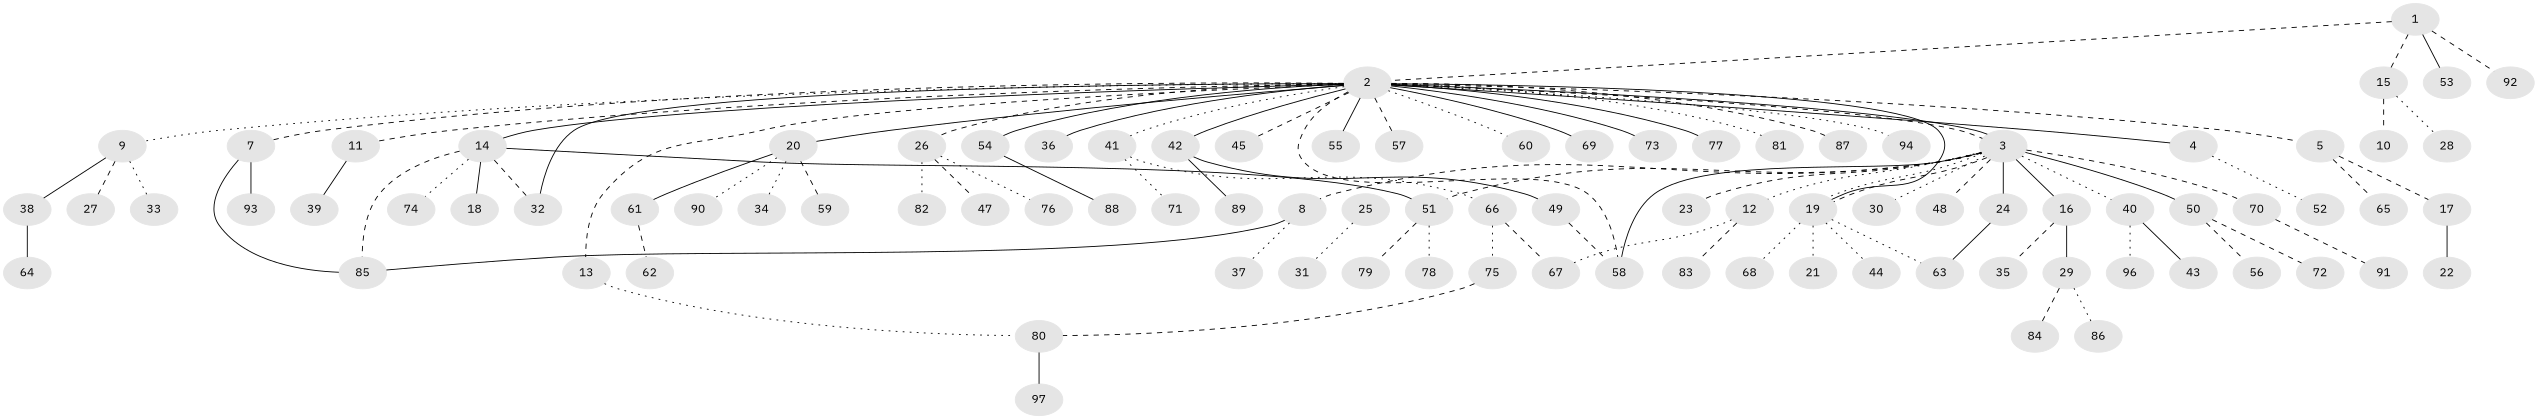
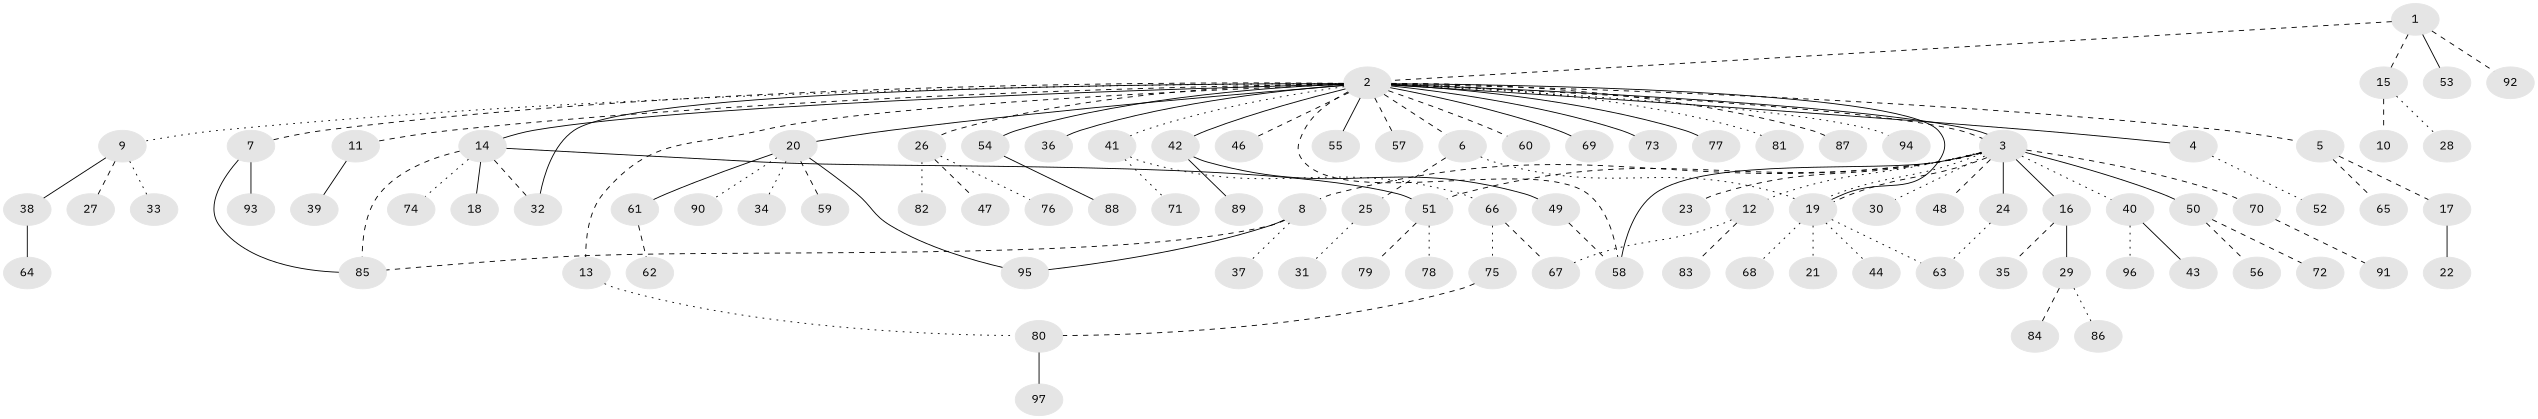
edge "2" -- "60": style dotted -> dashed
node "45": label "45" -> "46"
node "6": added
edge "24" -- "63": style solid -> dotted
edge "8" -- "85": style solid -> dashed
node "95": added
